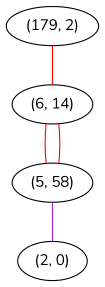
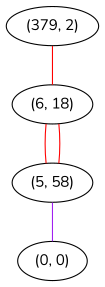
node "(179, 2)": label "(179, 2)" -> "(379, 2)"
node "(6, 14)": label "(6, 14)" -> "(6, 18)"
node "(2, 0)": label "(2, 0)" -> "(0, 0)"
